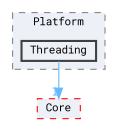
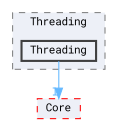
cluster "Platform": label "Platform" -> "Threading"
